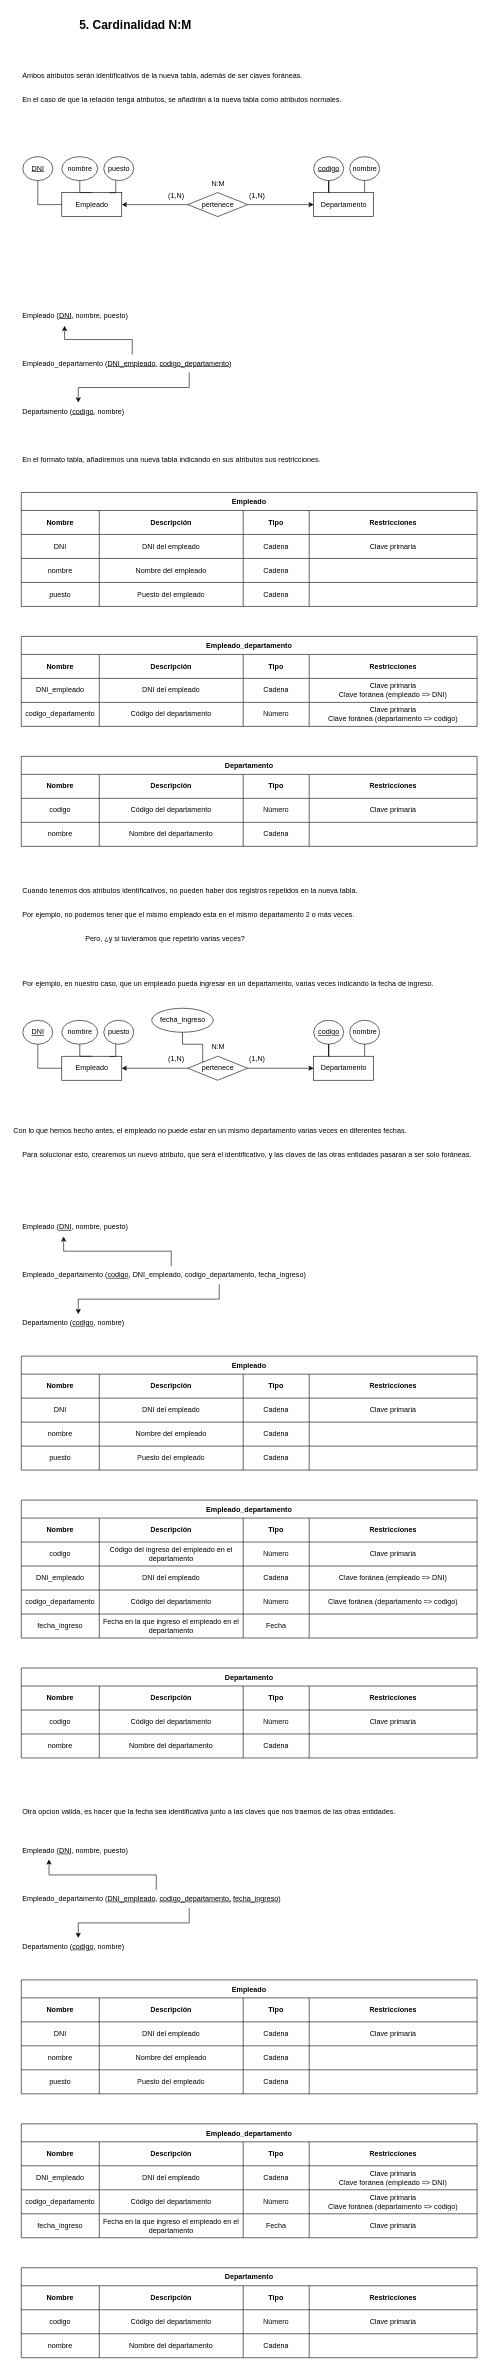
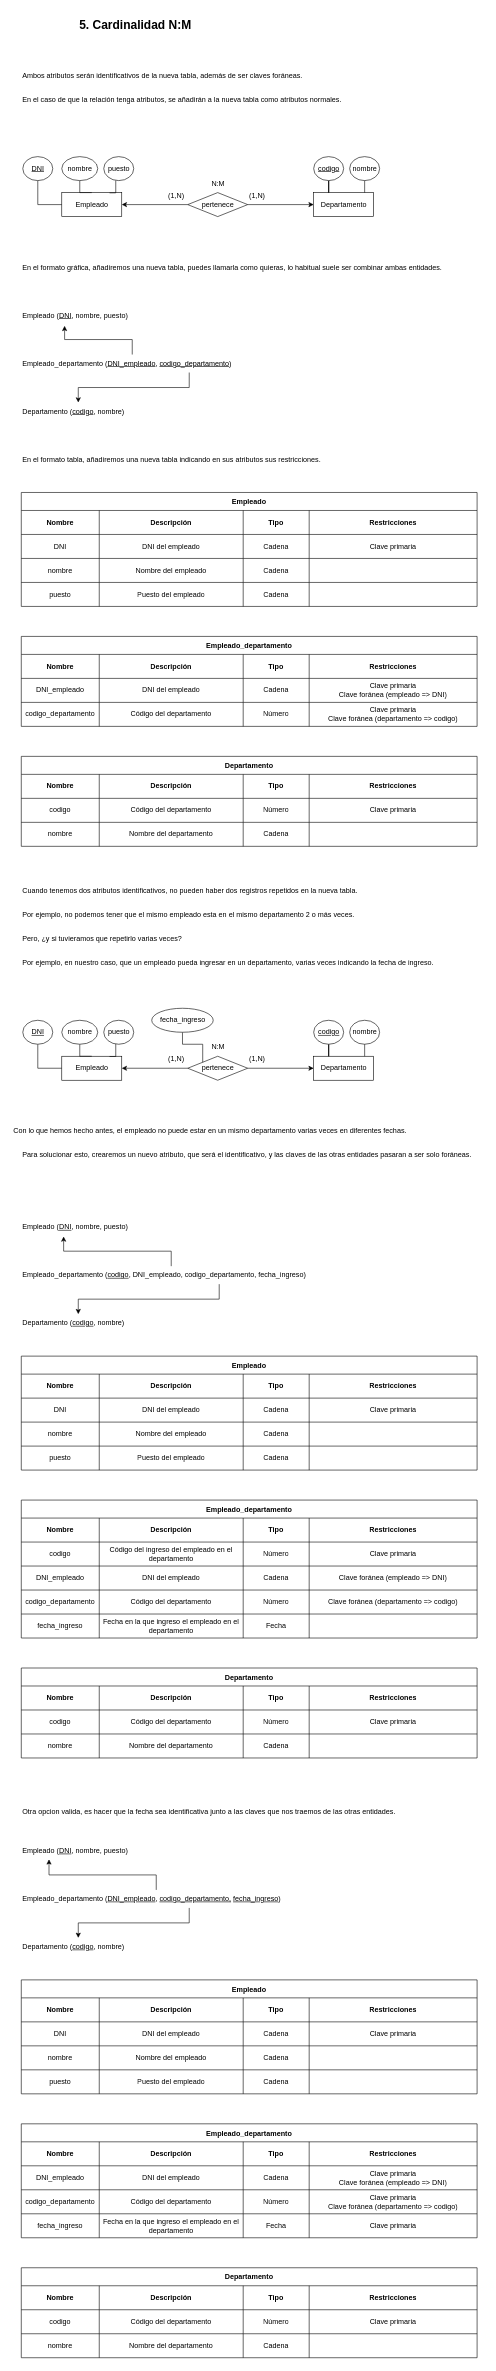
node "En el formato gráfica, añadiremos una nueva tabla, puedes llamarla como quieras, lo habitual suele ser combinar ambas entidades.": added
node "Pero, ¿y si tuvieramos que repetirlo varias veces?": moved (171, 939) -> (108, 939)
node "Por ejemplo, en nuestro caso, que un empleado pueda ingresar en un departamento, varias veces indicando la fecha de ingreso.": moved (234, 984) -> (234, 963)
